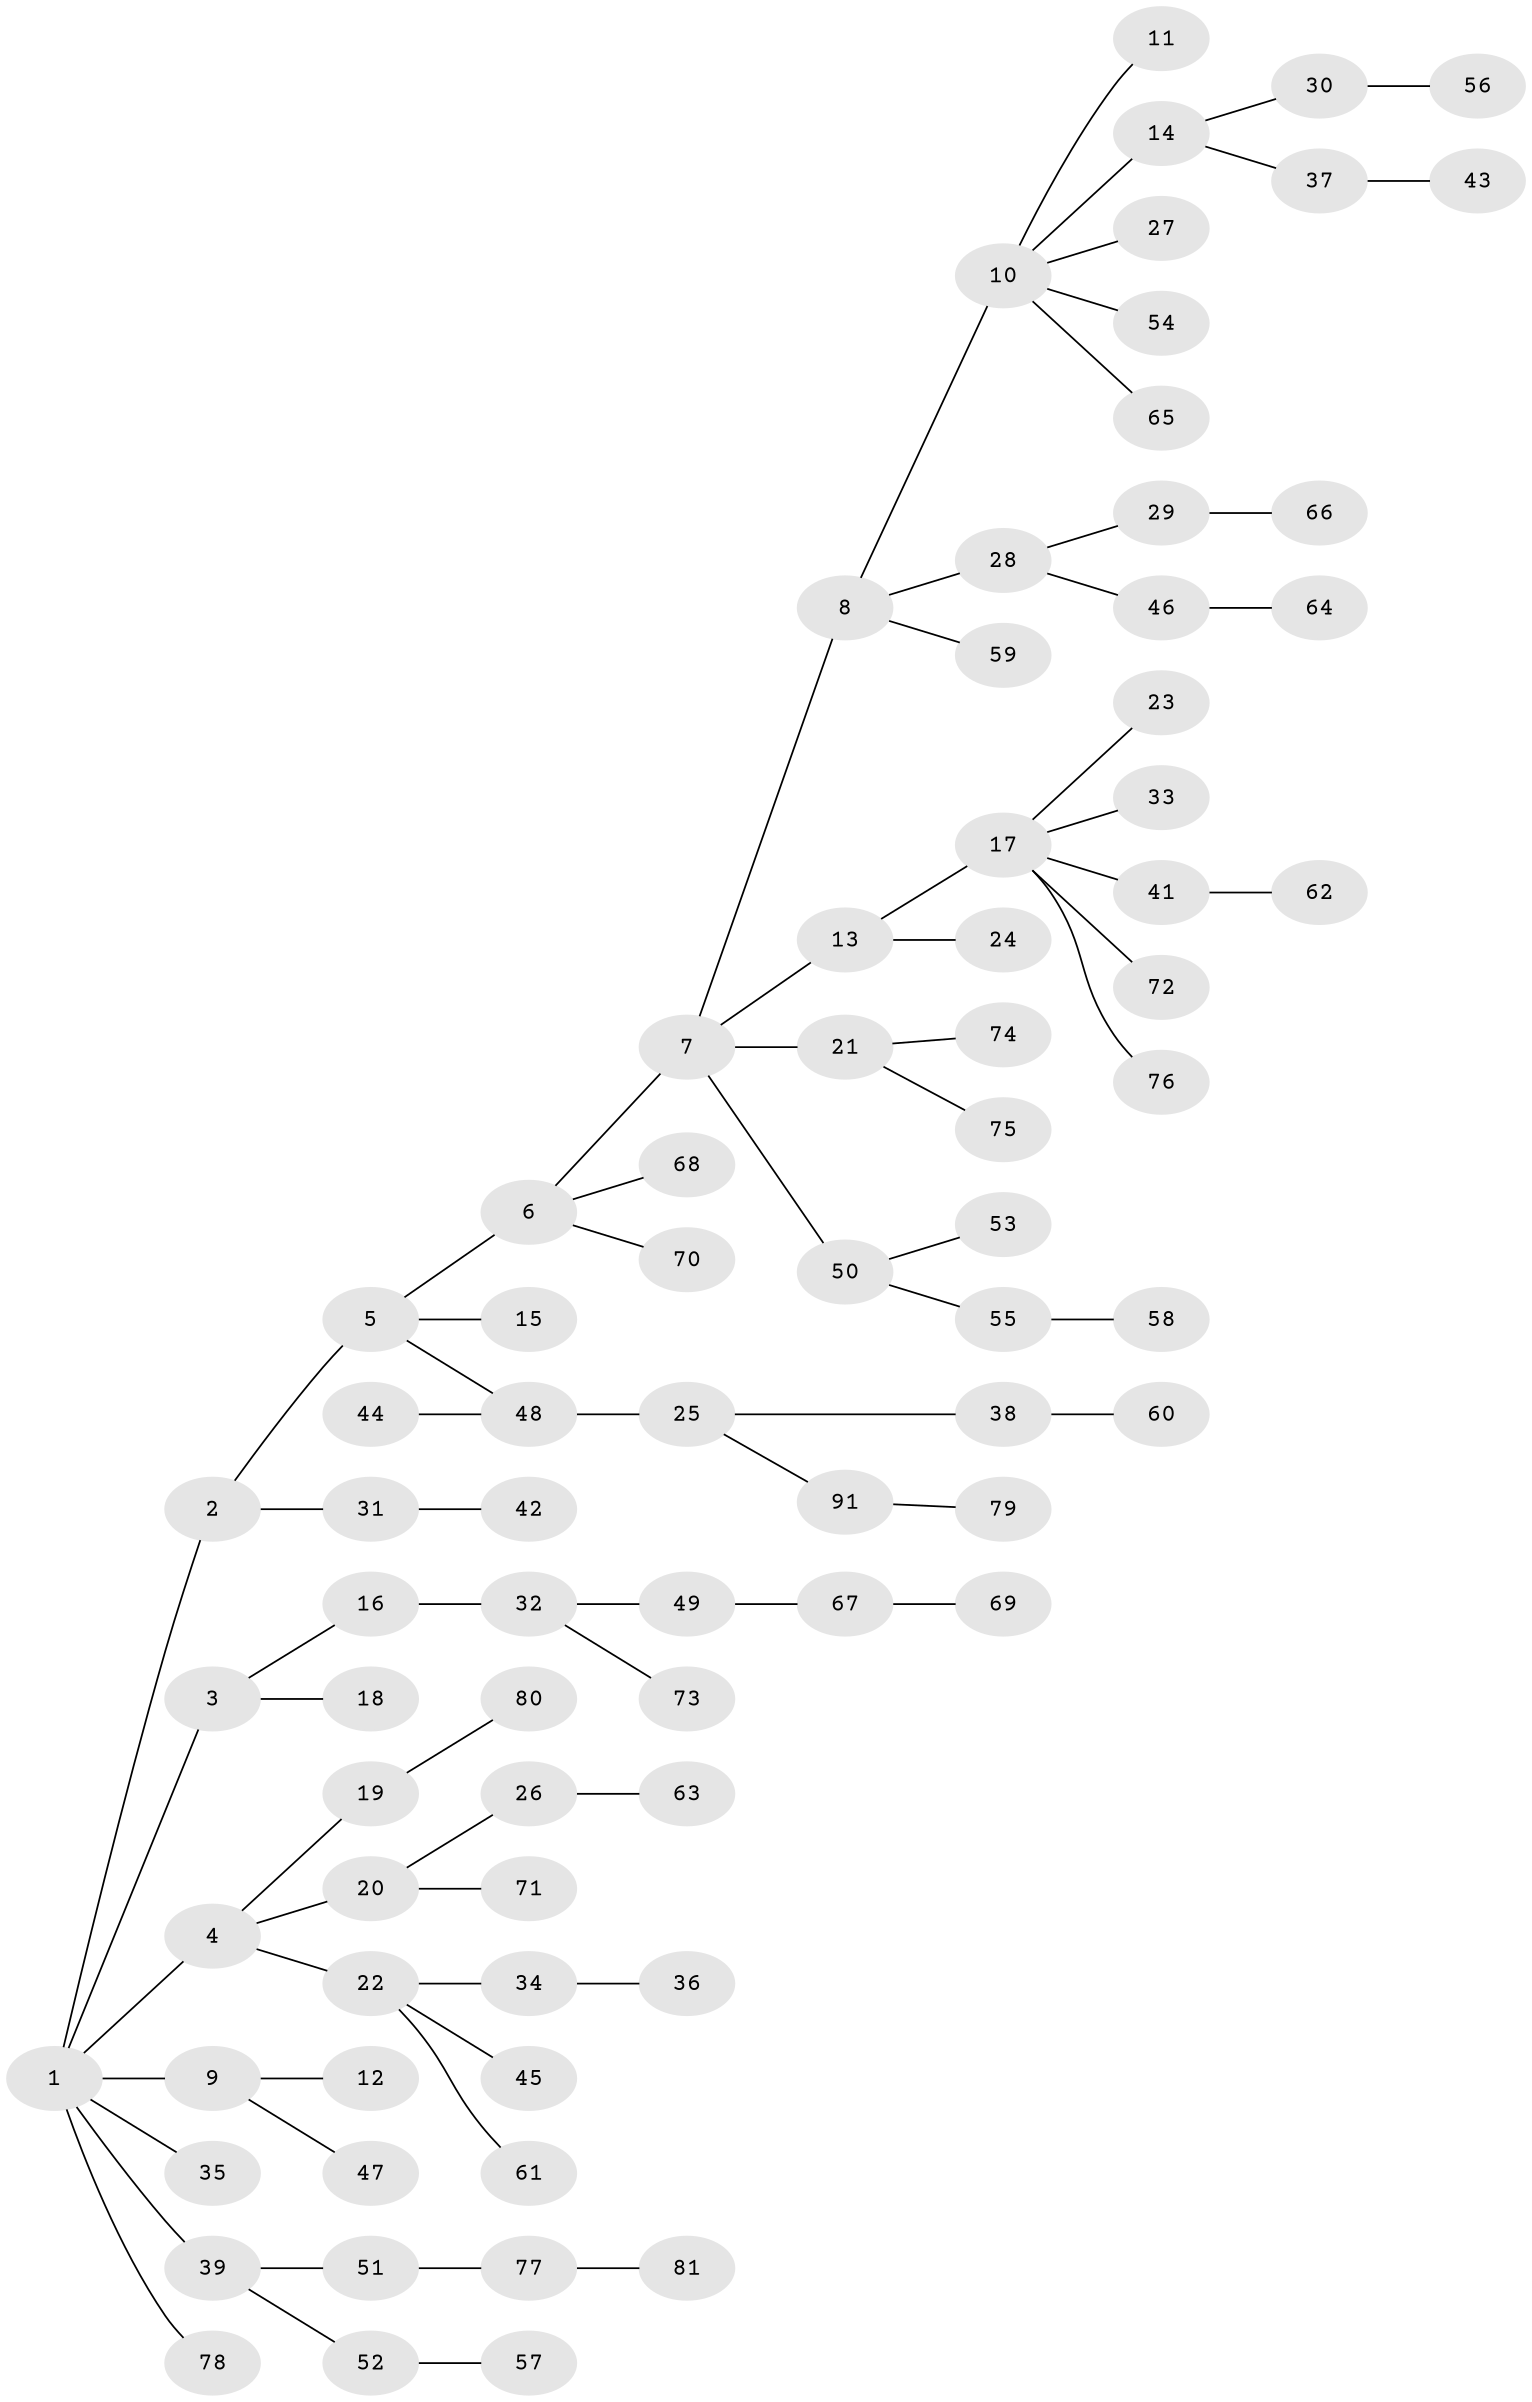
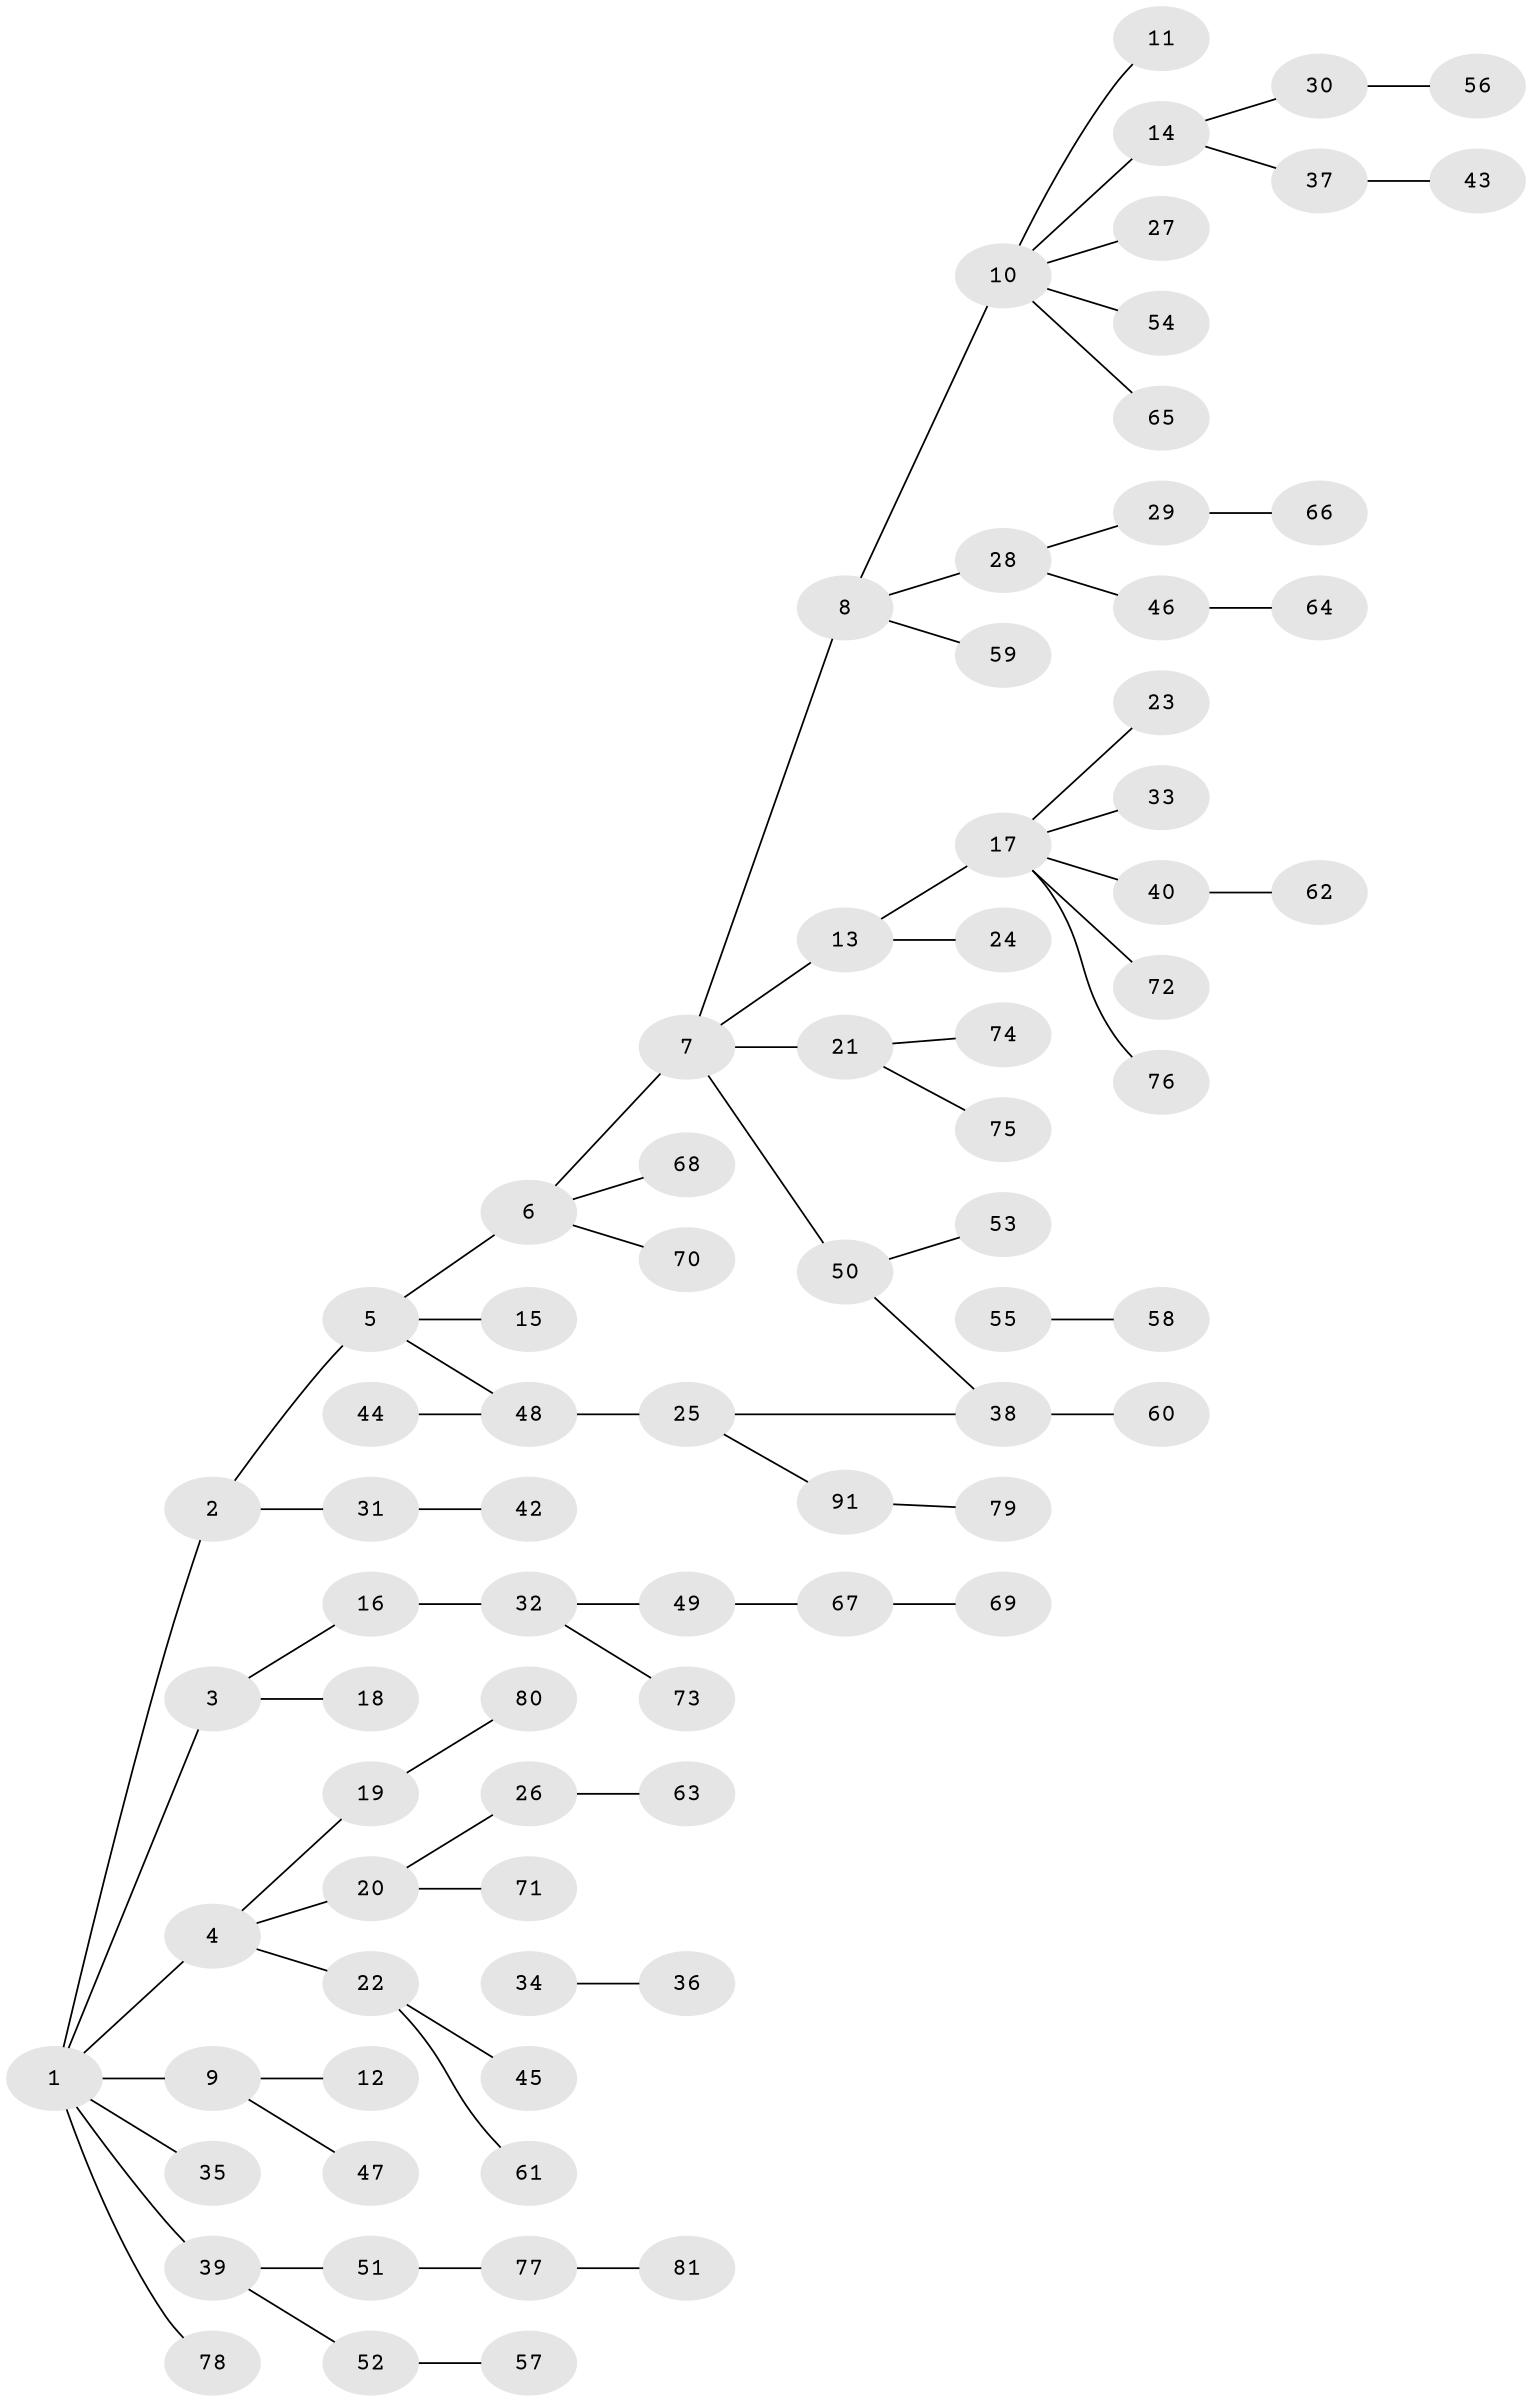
node "41": label "41" -> "40"
edge "50" -- "55": now "50" -- "38"
edge "22" -- "34": removed
